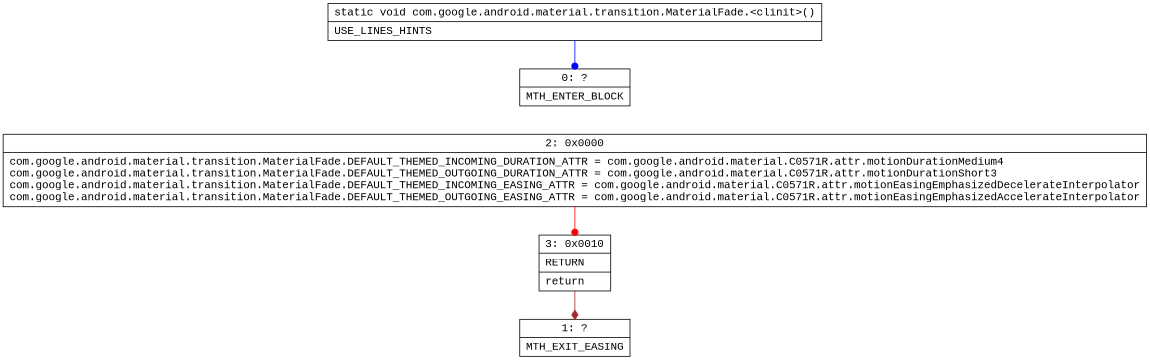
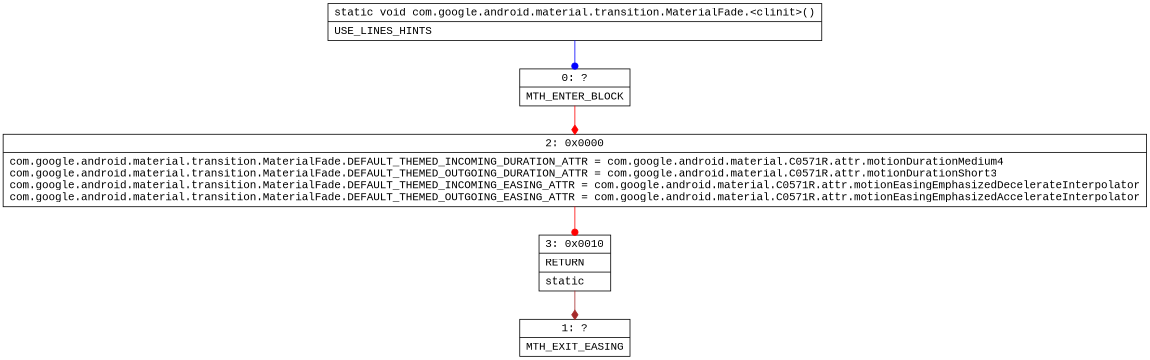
edge "0: ?" -> "2: 0x0000": added
node "3: 0x0010": text "return" -> "static"
